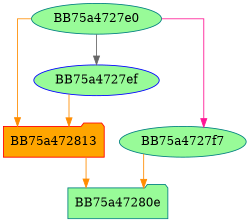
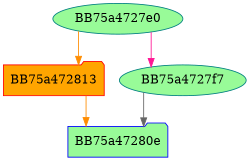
node "BB75a4727ef": removed
edge "BB75a4727f7" -> "BB75a47280e": color darkorange -> gray40
node "BB75a47280e": color teal -> blue
